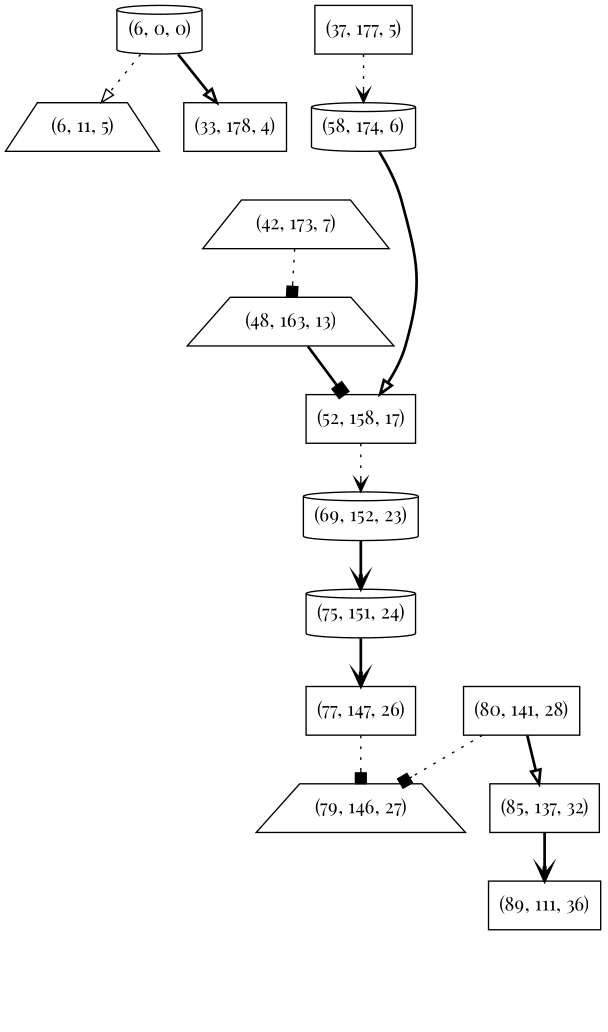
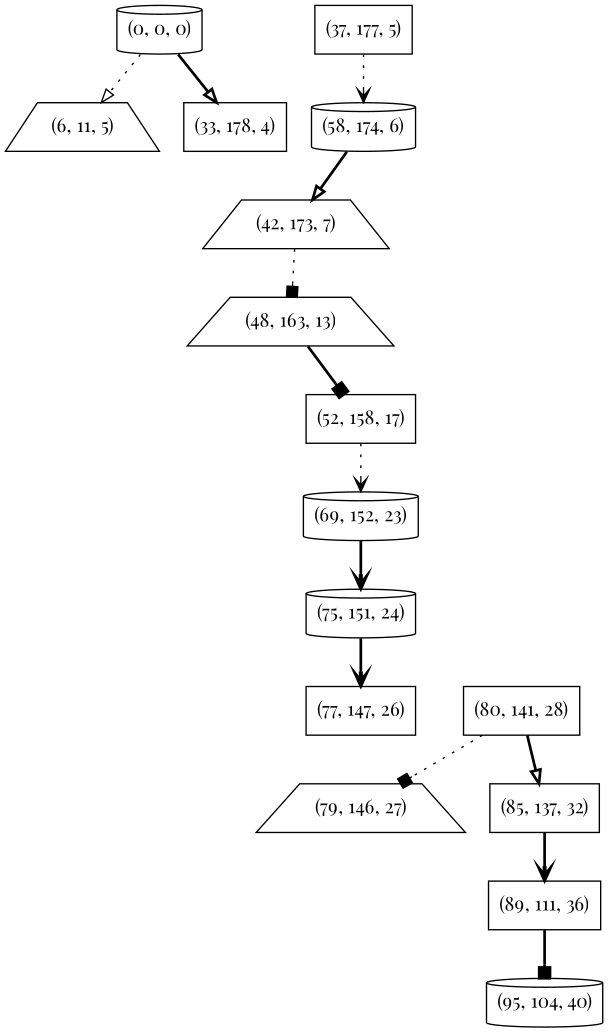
node "(6, 0, 0)": label "(6, 0, 0)" -> "(0, 0, 0)"
edge "(58, 174, 6)" -> "(52, 158, 17)": now "(58, 174, 6)" -> "(42, 173, 7)"
edge "(77, 147, 26)" -> "(79, 146, 27)": removed
node "(95, 104, 40)": added
